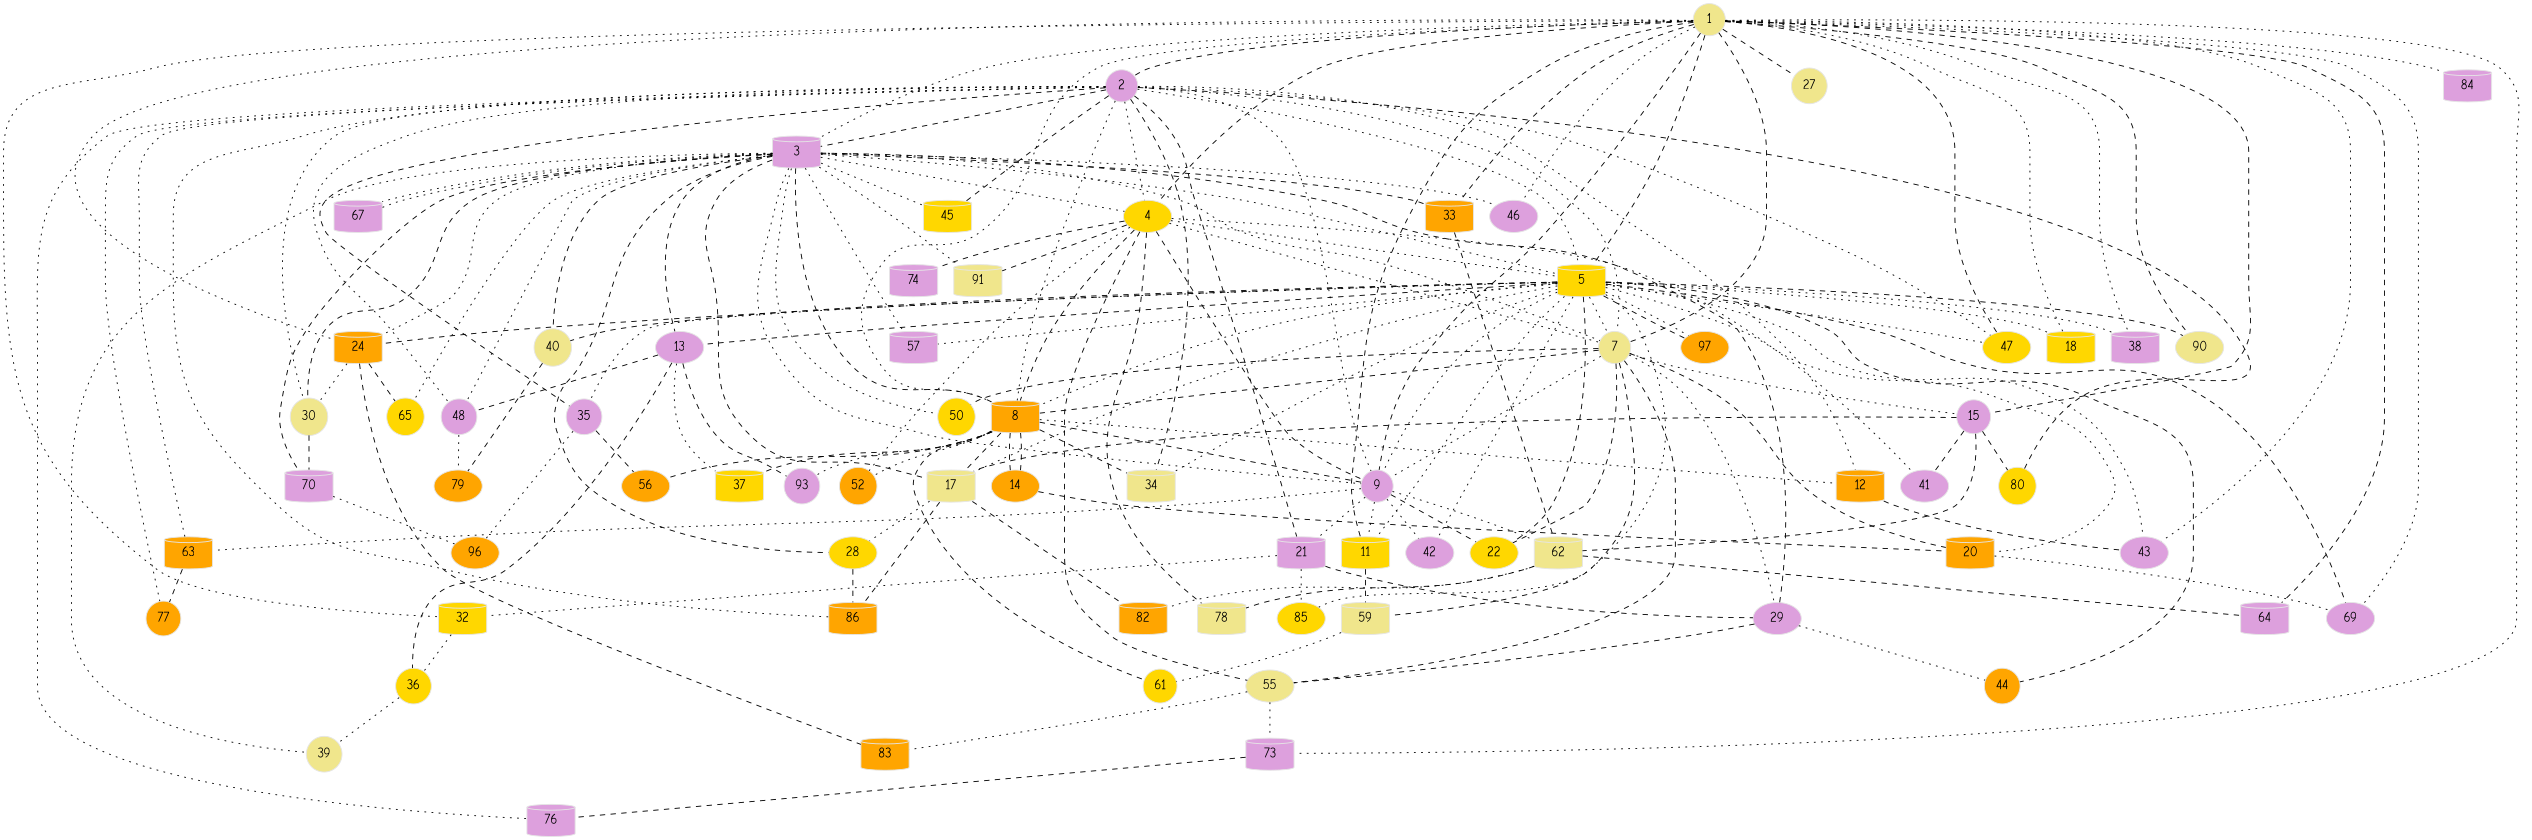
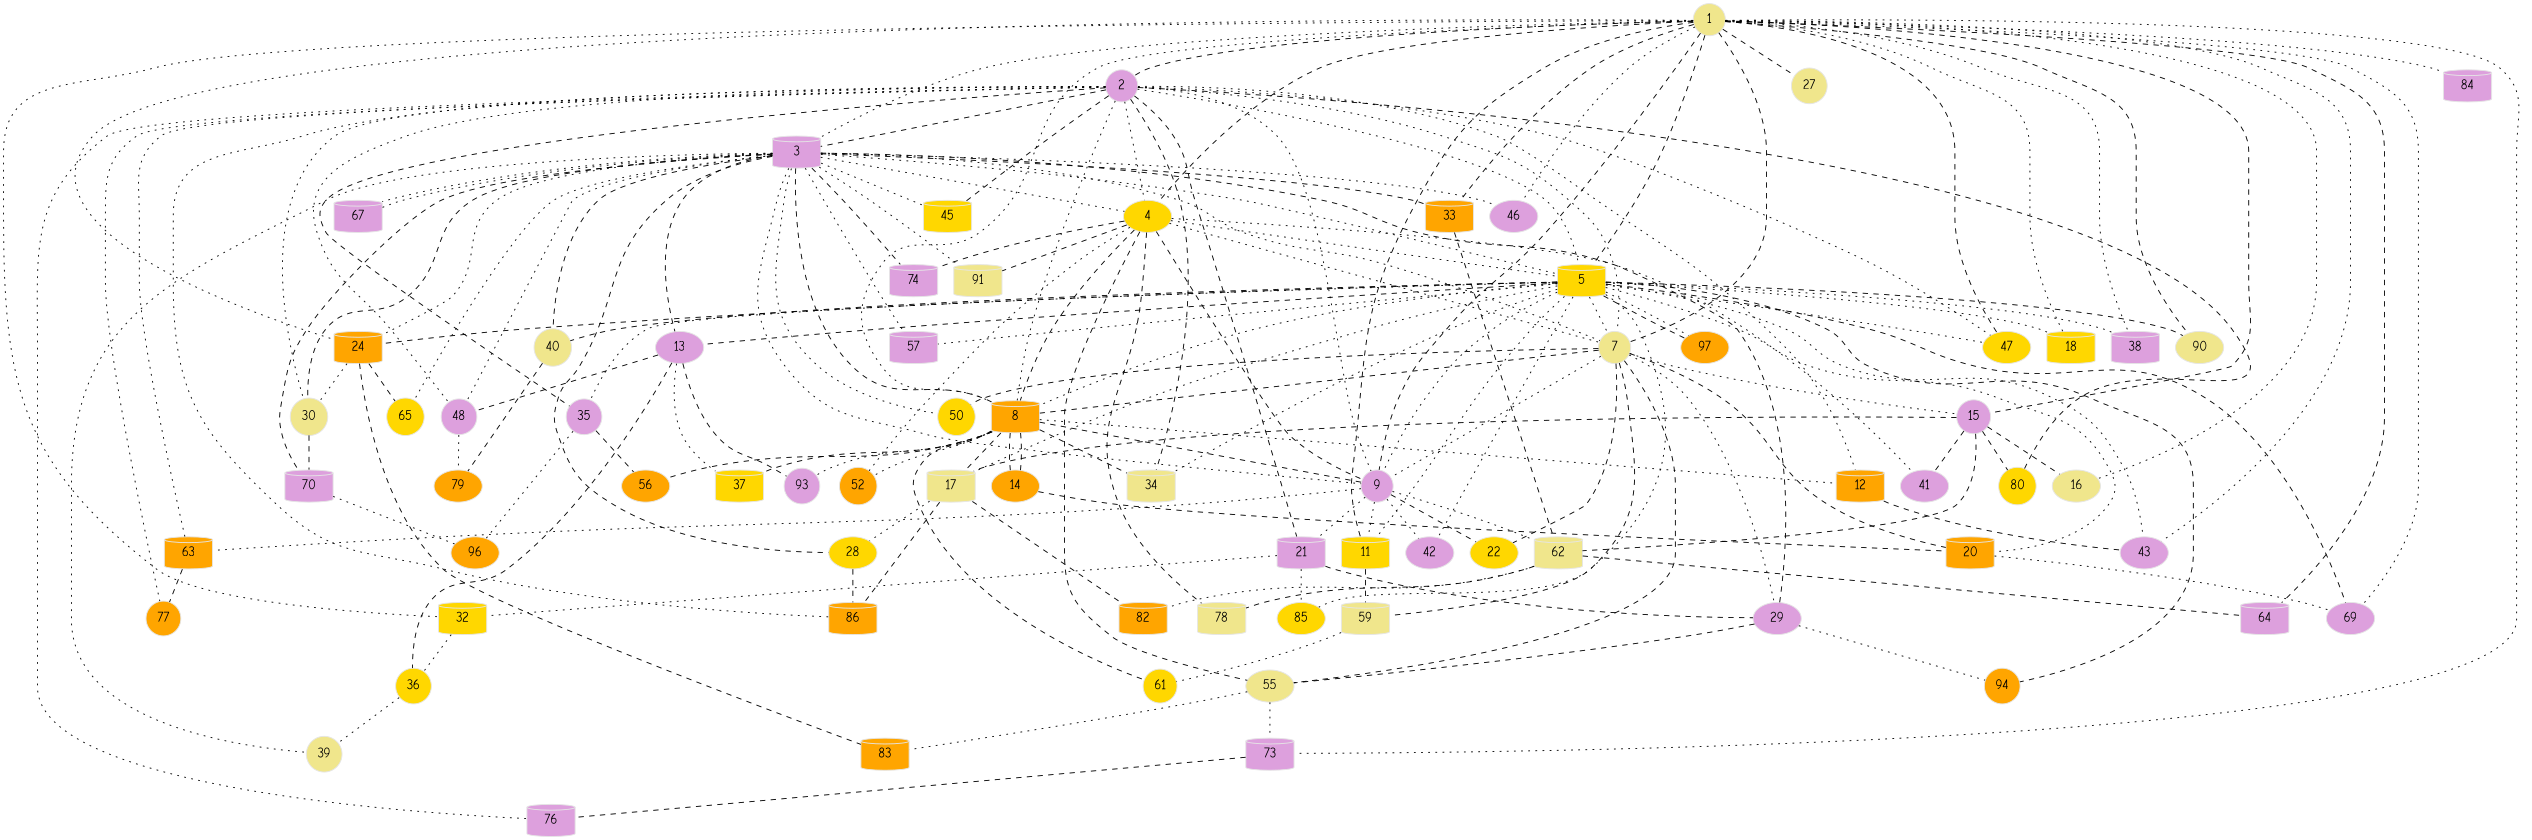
edge "3" -- "17": now "3" -- "74"
edge "5" -- "22": removed
node "16": added
node "44": label "44" -> "94"
